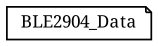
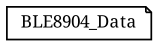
node "BLE2904_Data": label "BLE2904_Data" -> "BLE8904_Data"
